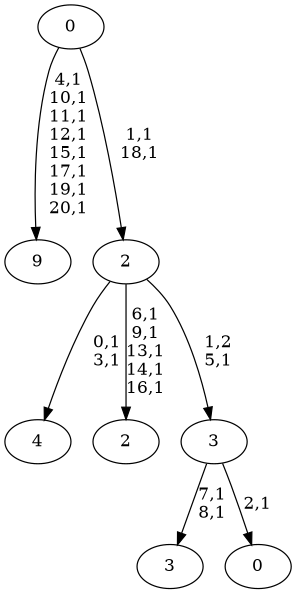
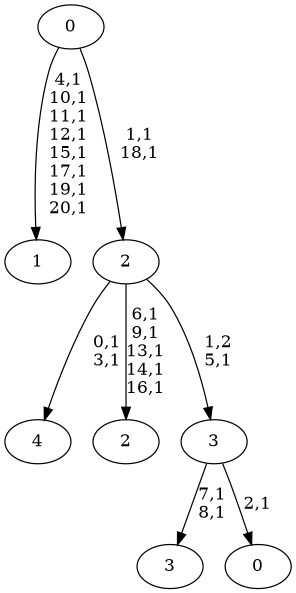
node "9": label "9" -> "1"
